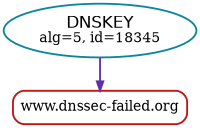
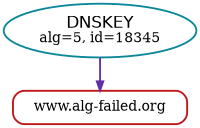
node "www.dnssec-failed.org": label "www.dnssec-failed.org" -> "www.alg-failed.org"
